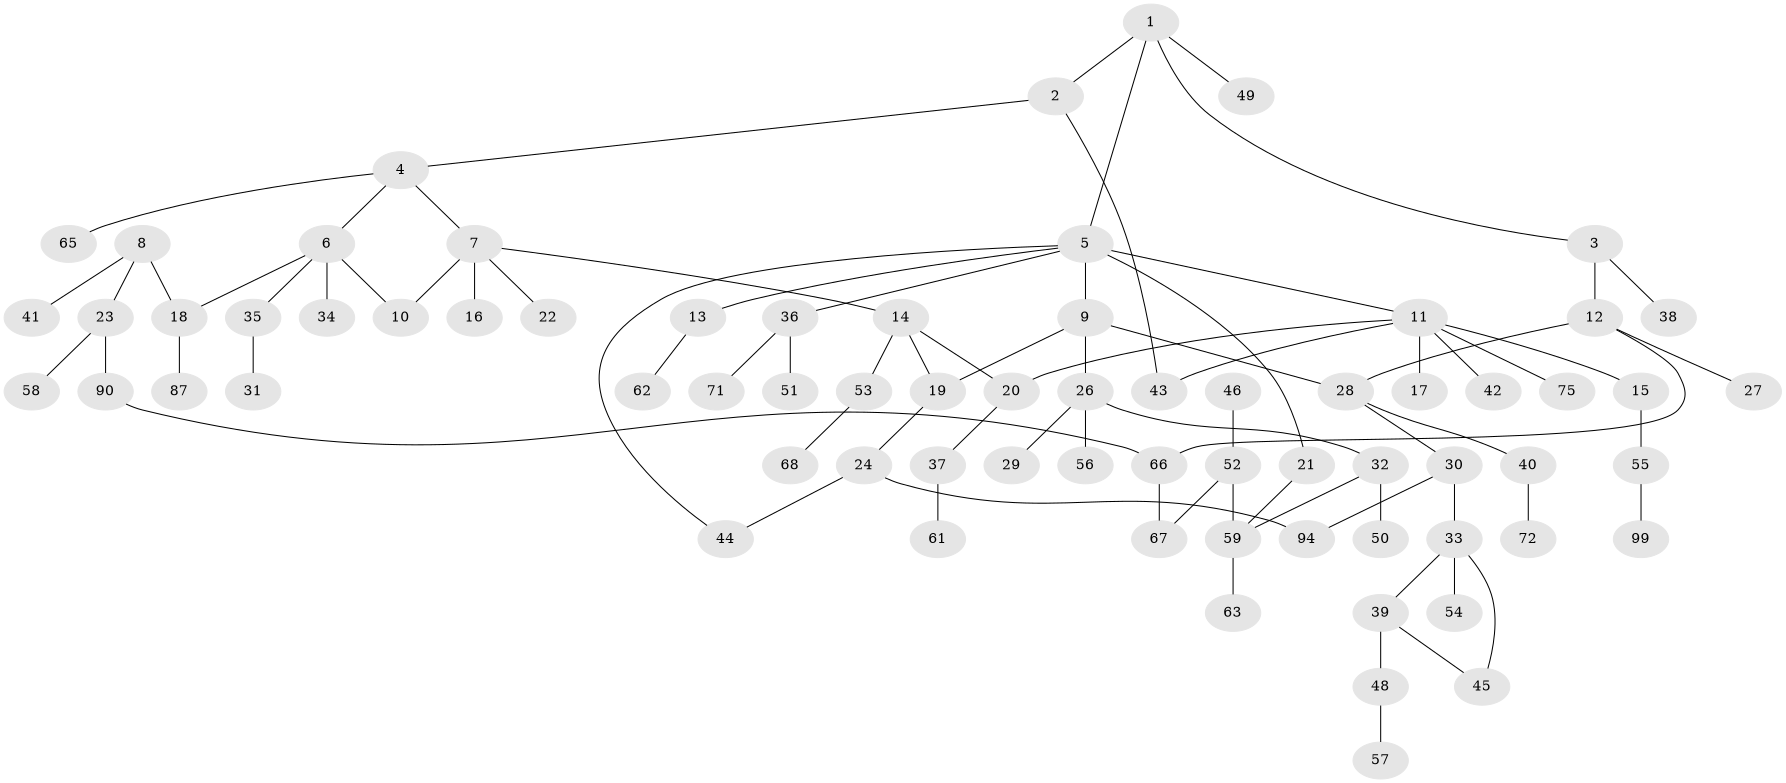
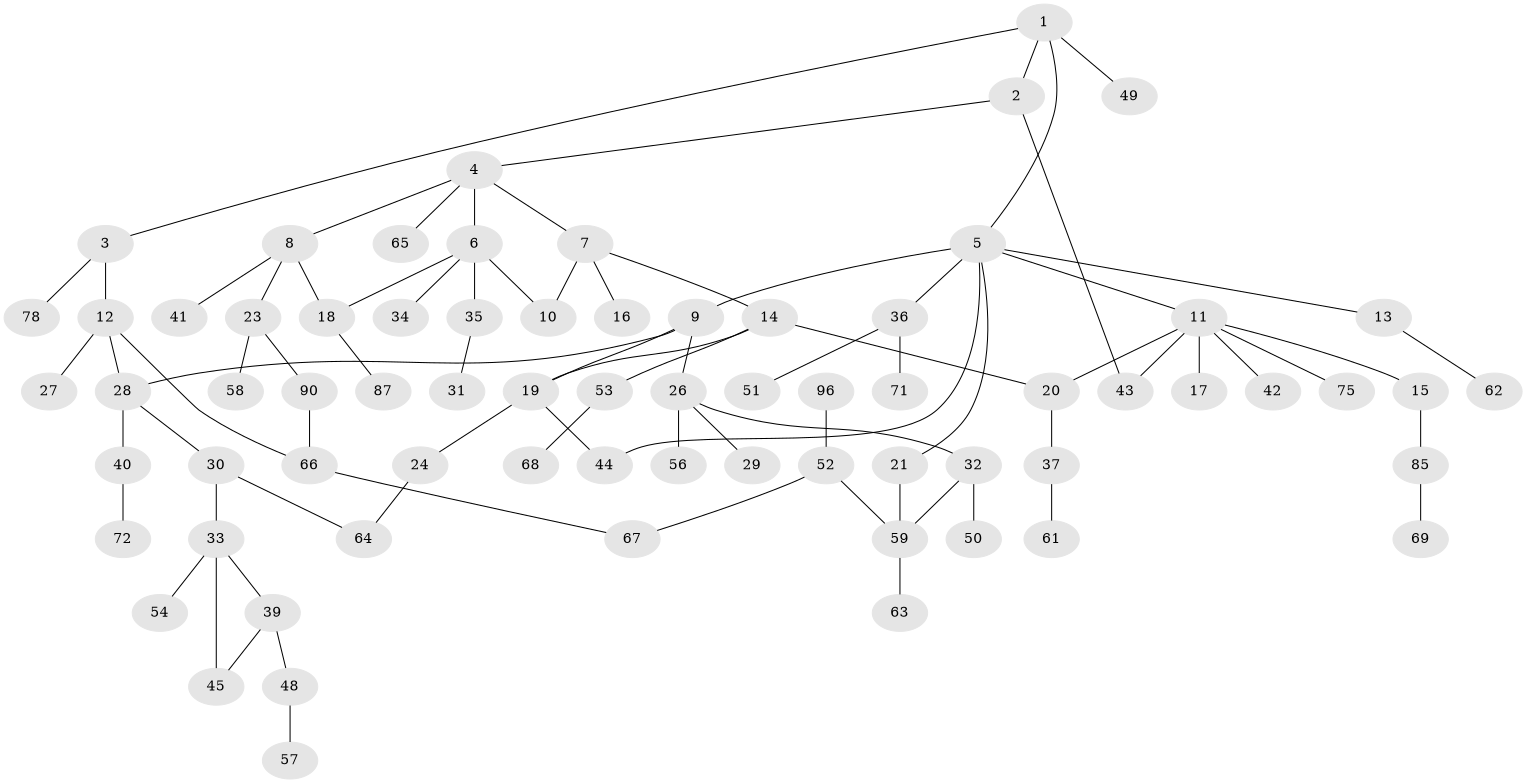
edge "4" -- "8": added
node "22": removed
node "38": label "38" -> "78"
node "46": label "46" -> "96"
node "55": label "55" -> "85"
edge "24" -- "44": now "19" -- "44"
node "94": label "94" -> "64"
node "99": label "99" -> "69"
